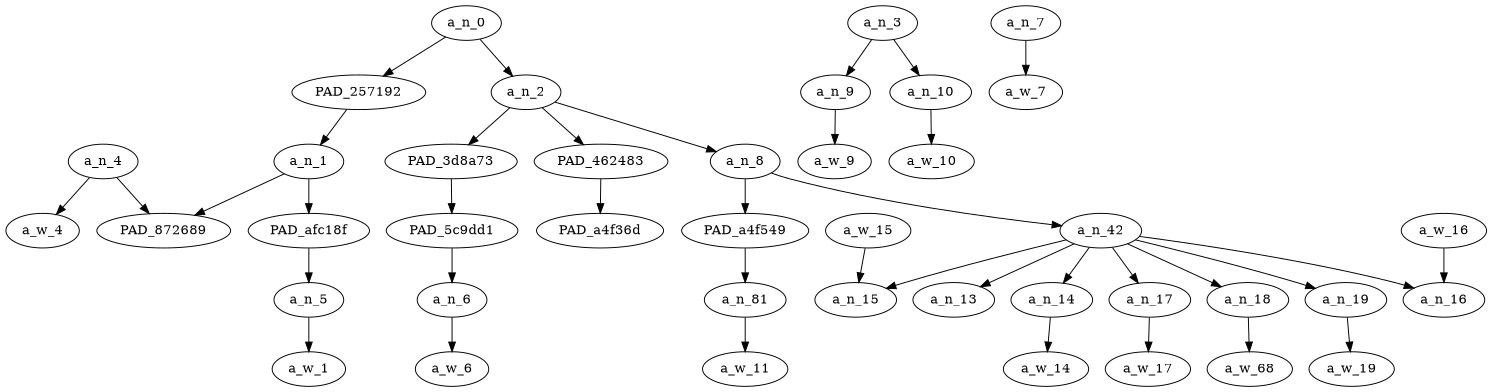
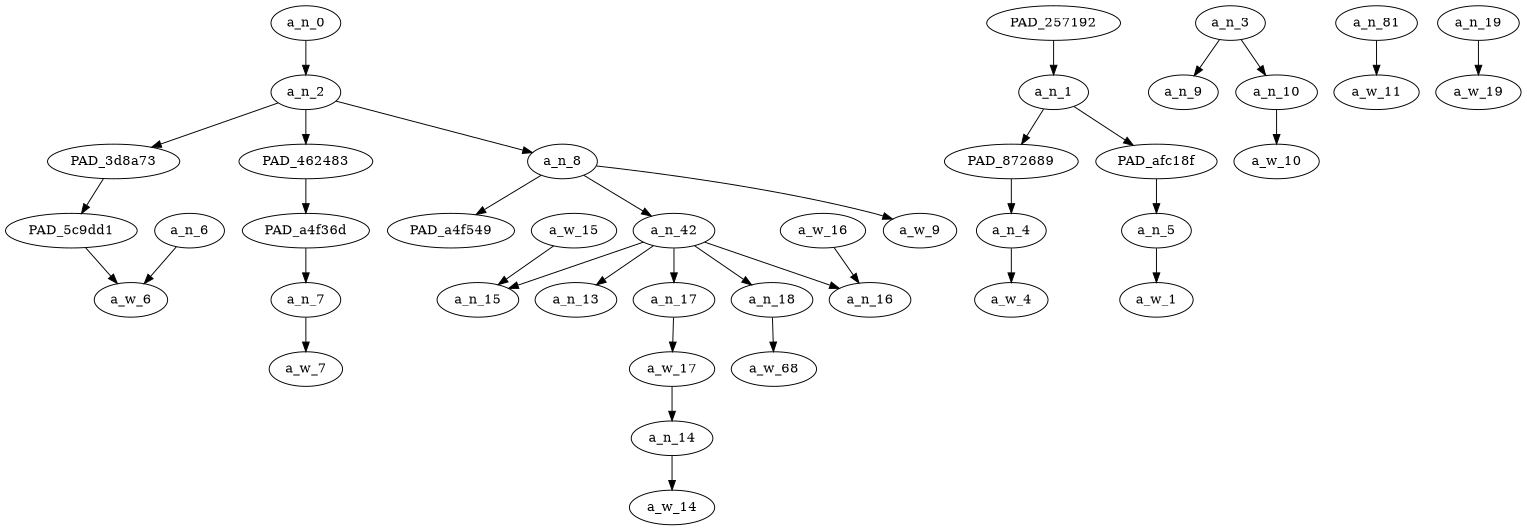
edge "a_n_0" -> "PAD_257192": removed
edge "a_n_9" -> "a_w_9": now "a_n_8" -> "a_w_9"
edge "a_n_4" -> "PAD_872689": reversed
edge "PAD_a4f36d" -> "a_n_7": added
edge "PAD_5c9dd1" -> "a_n_6": now "PAD_5c9dd1" -> "a_w_6"
edge "PAD_a4f549" -> "a_n_81": removed
edge "a_n_42" -> "a_n_14": now "a_w_17" -> "a_n_14"
edge "a_n_42" -> "a_n_19": removed
